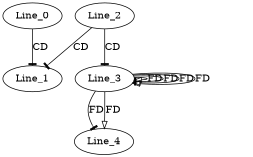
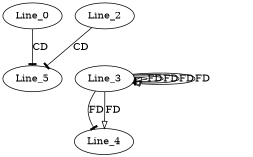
edge "Line_2" -> "Line_3": removed, label "CD"
node "Line_1": label "Line_1" -> "Line_5"
